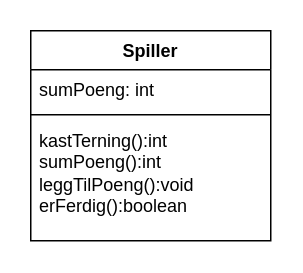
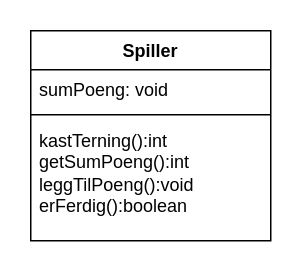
node "sumPoeng: int": label "sumPoeng: int" -> "sumPoeng: void"
node "kastTerning():int sumPoeng():int leggTilPoeng():void erFerdig():boolean": label "kastTerning():int sumPoeng():int leggTilPoeng():void erFerdig():boolean" -> "kastTerning():int getSumPoeng():int leggTilPoeng():void erFerdig():boolean"
